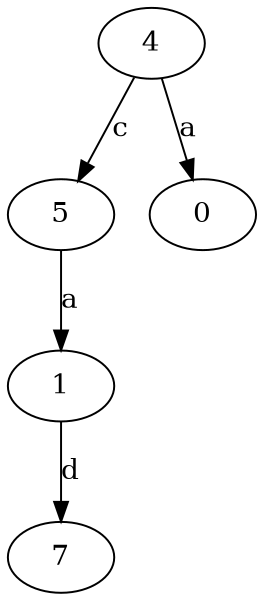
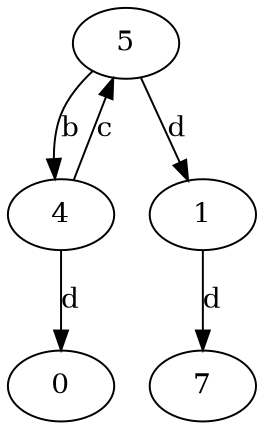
edge "5" -> "4": added, label "b"
edge "4" -> "0": label "a" -> "d"
edge "5" -> "1": label "a" -> "d"
